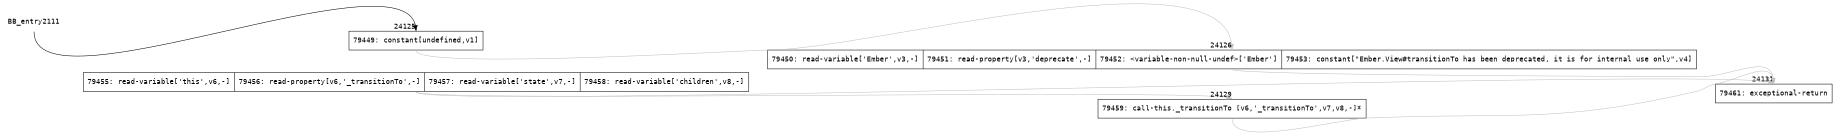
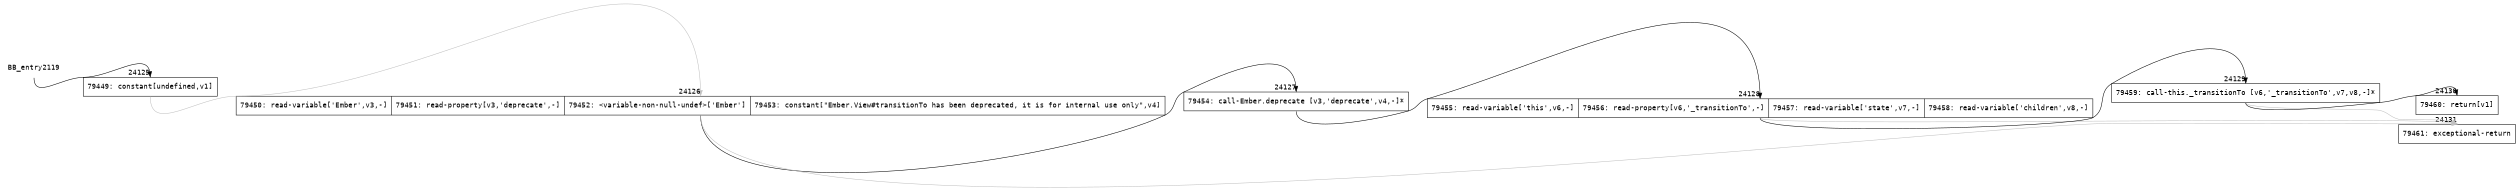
node "BB_entry2111": label "BB_entry2111" -> "BB_entry2119"
edge "79455: read-variable['this',v6,-]" -> "79459: call-this._transitionTo [v6,'_transitionTo',v7,v8,-]*": color gray -> black
node "79454: call-Ember.deprecate [v3,'deprecate',v4,-]*": added
node "79460: return[v1]": added
